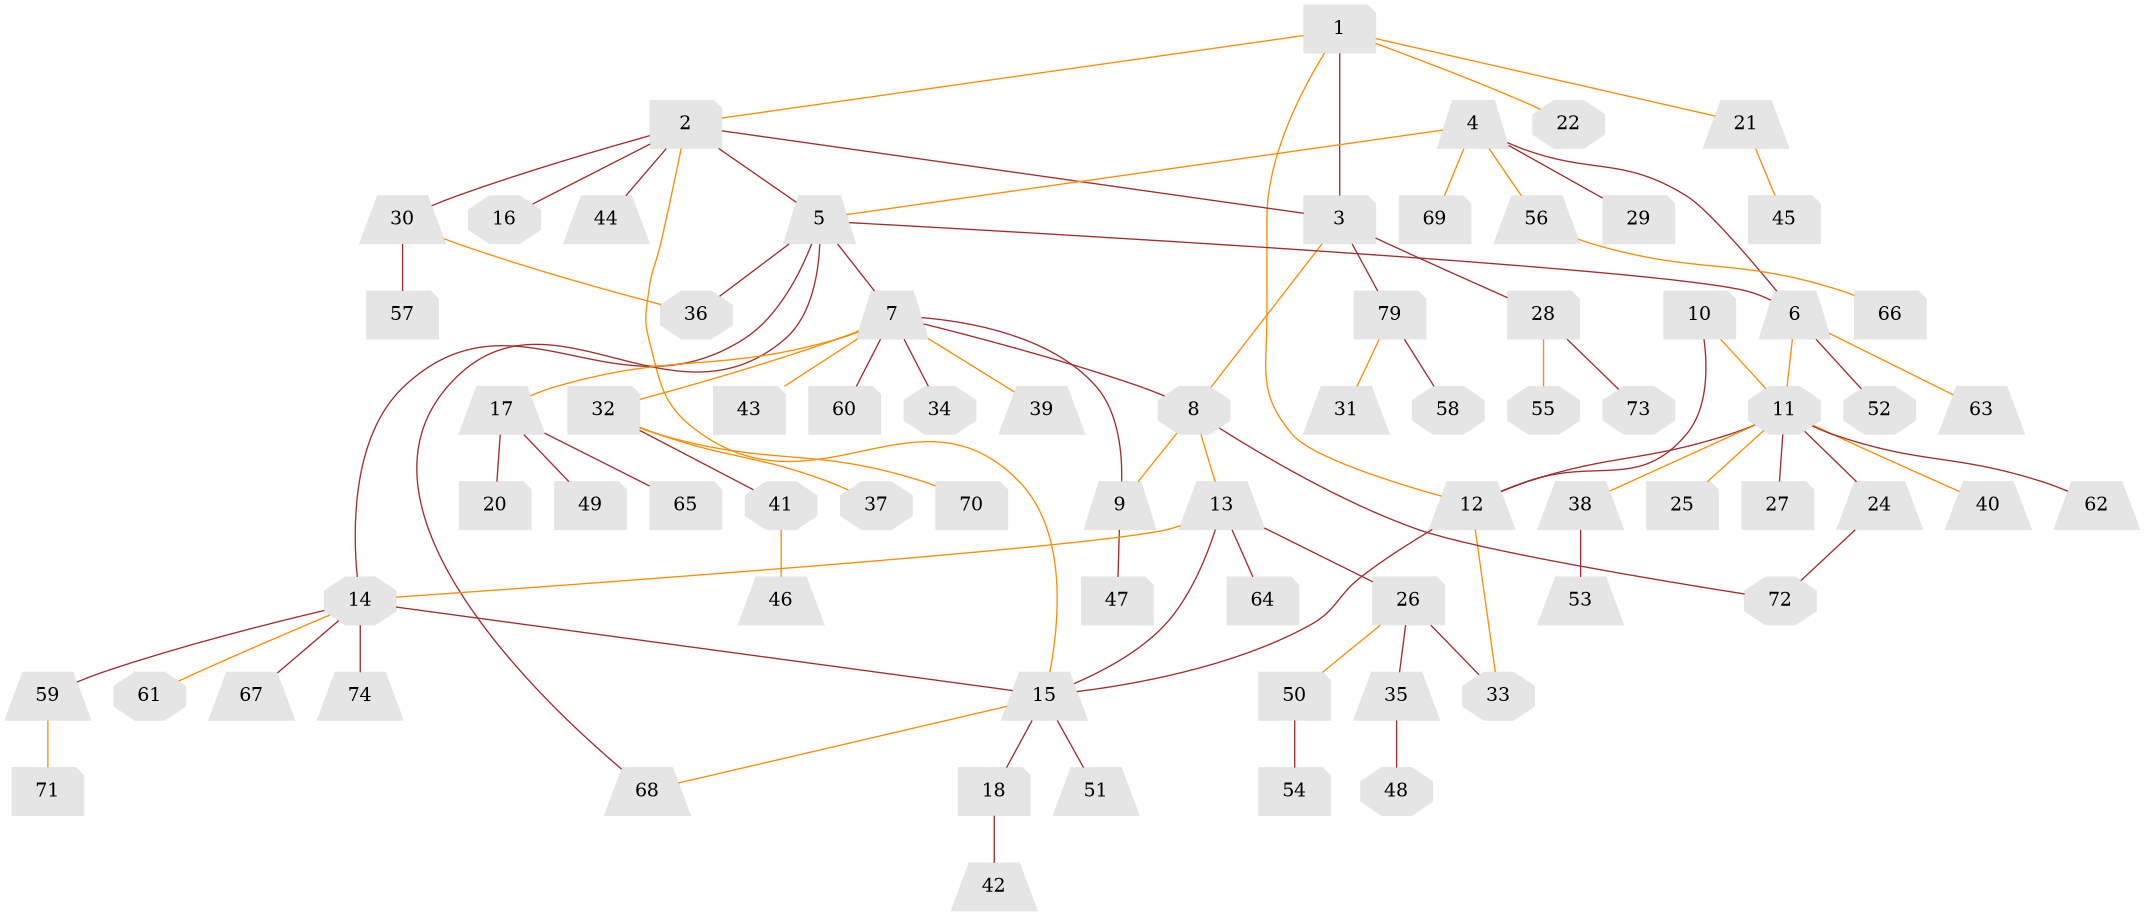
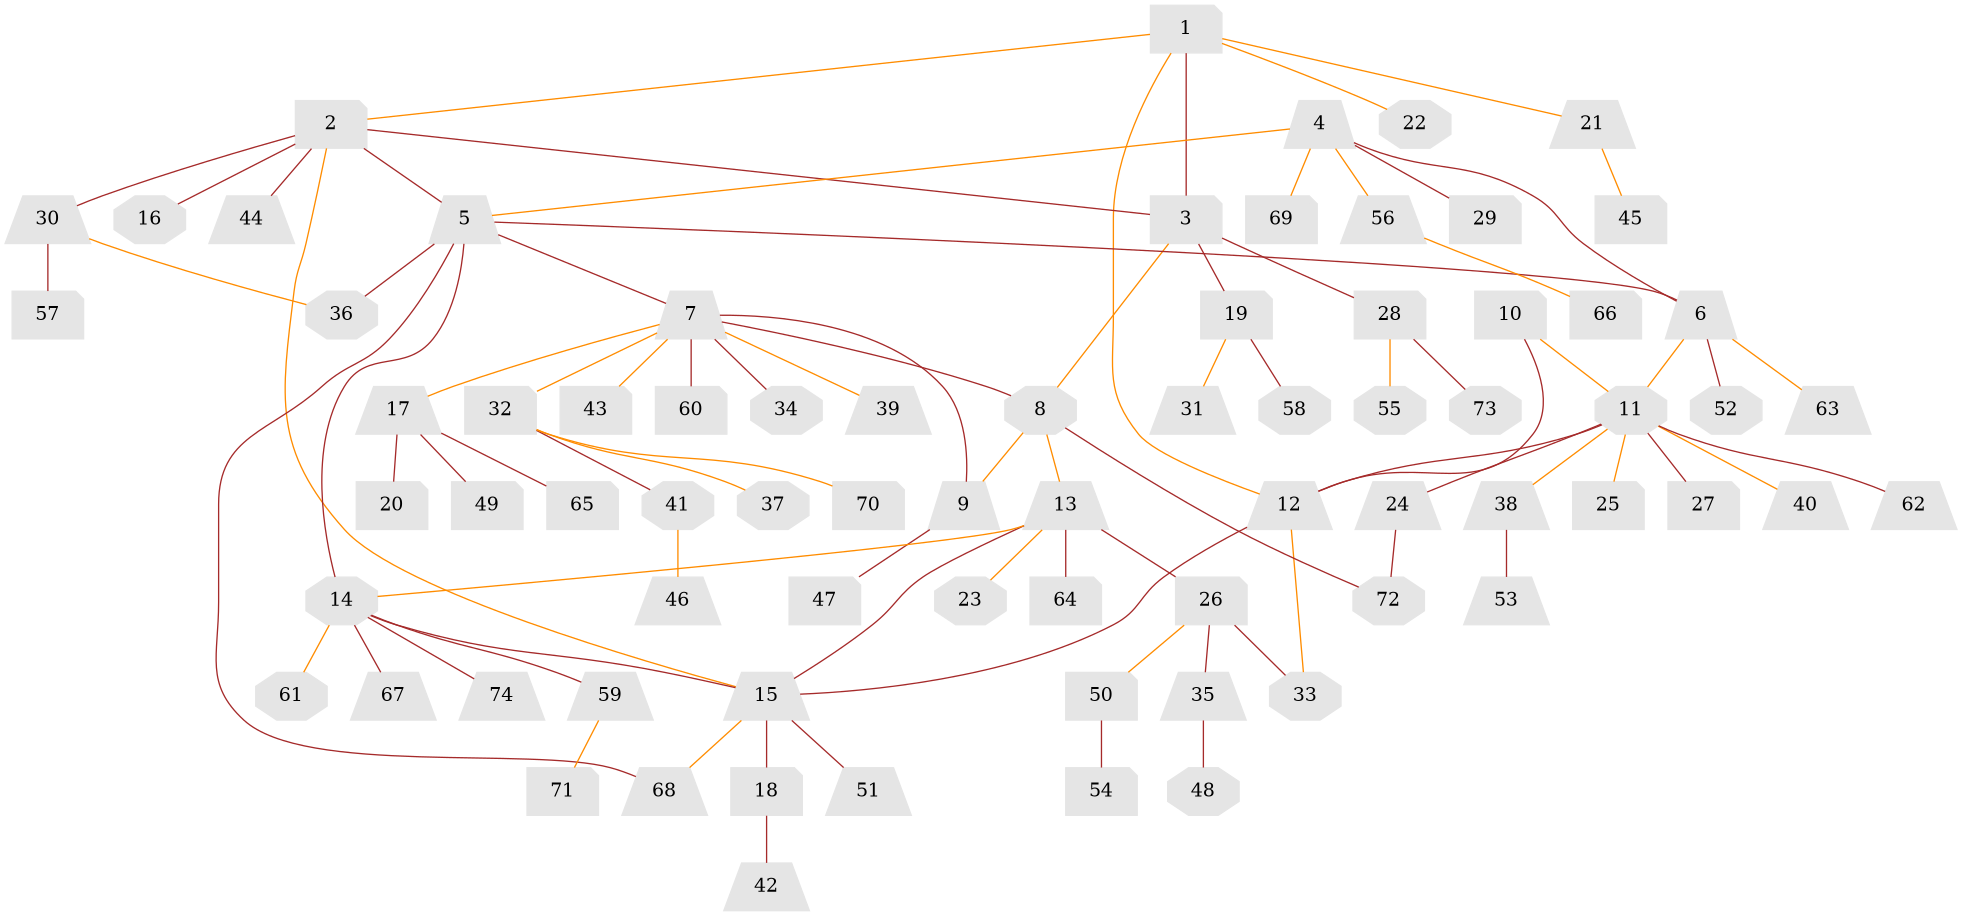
node "79": label "79" -> "19"
node "23": added
